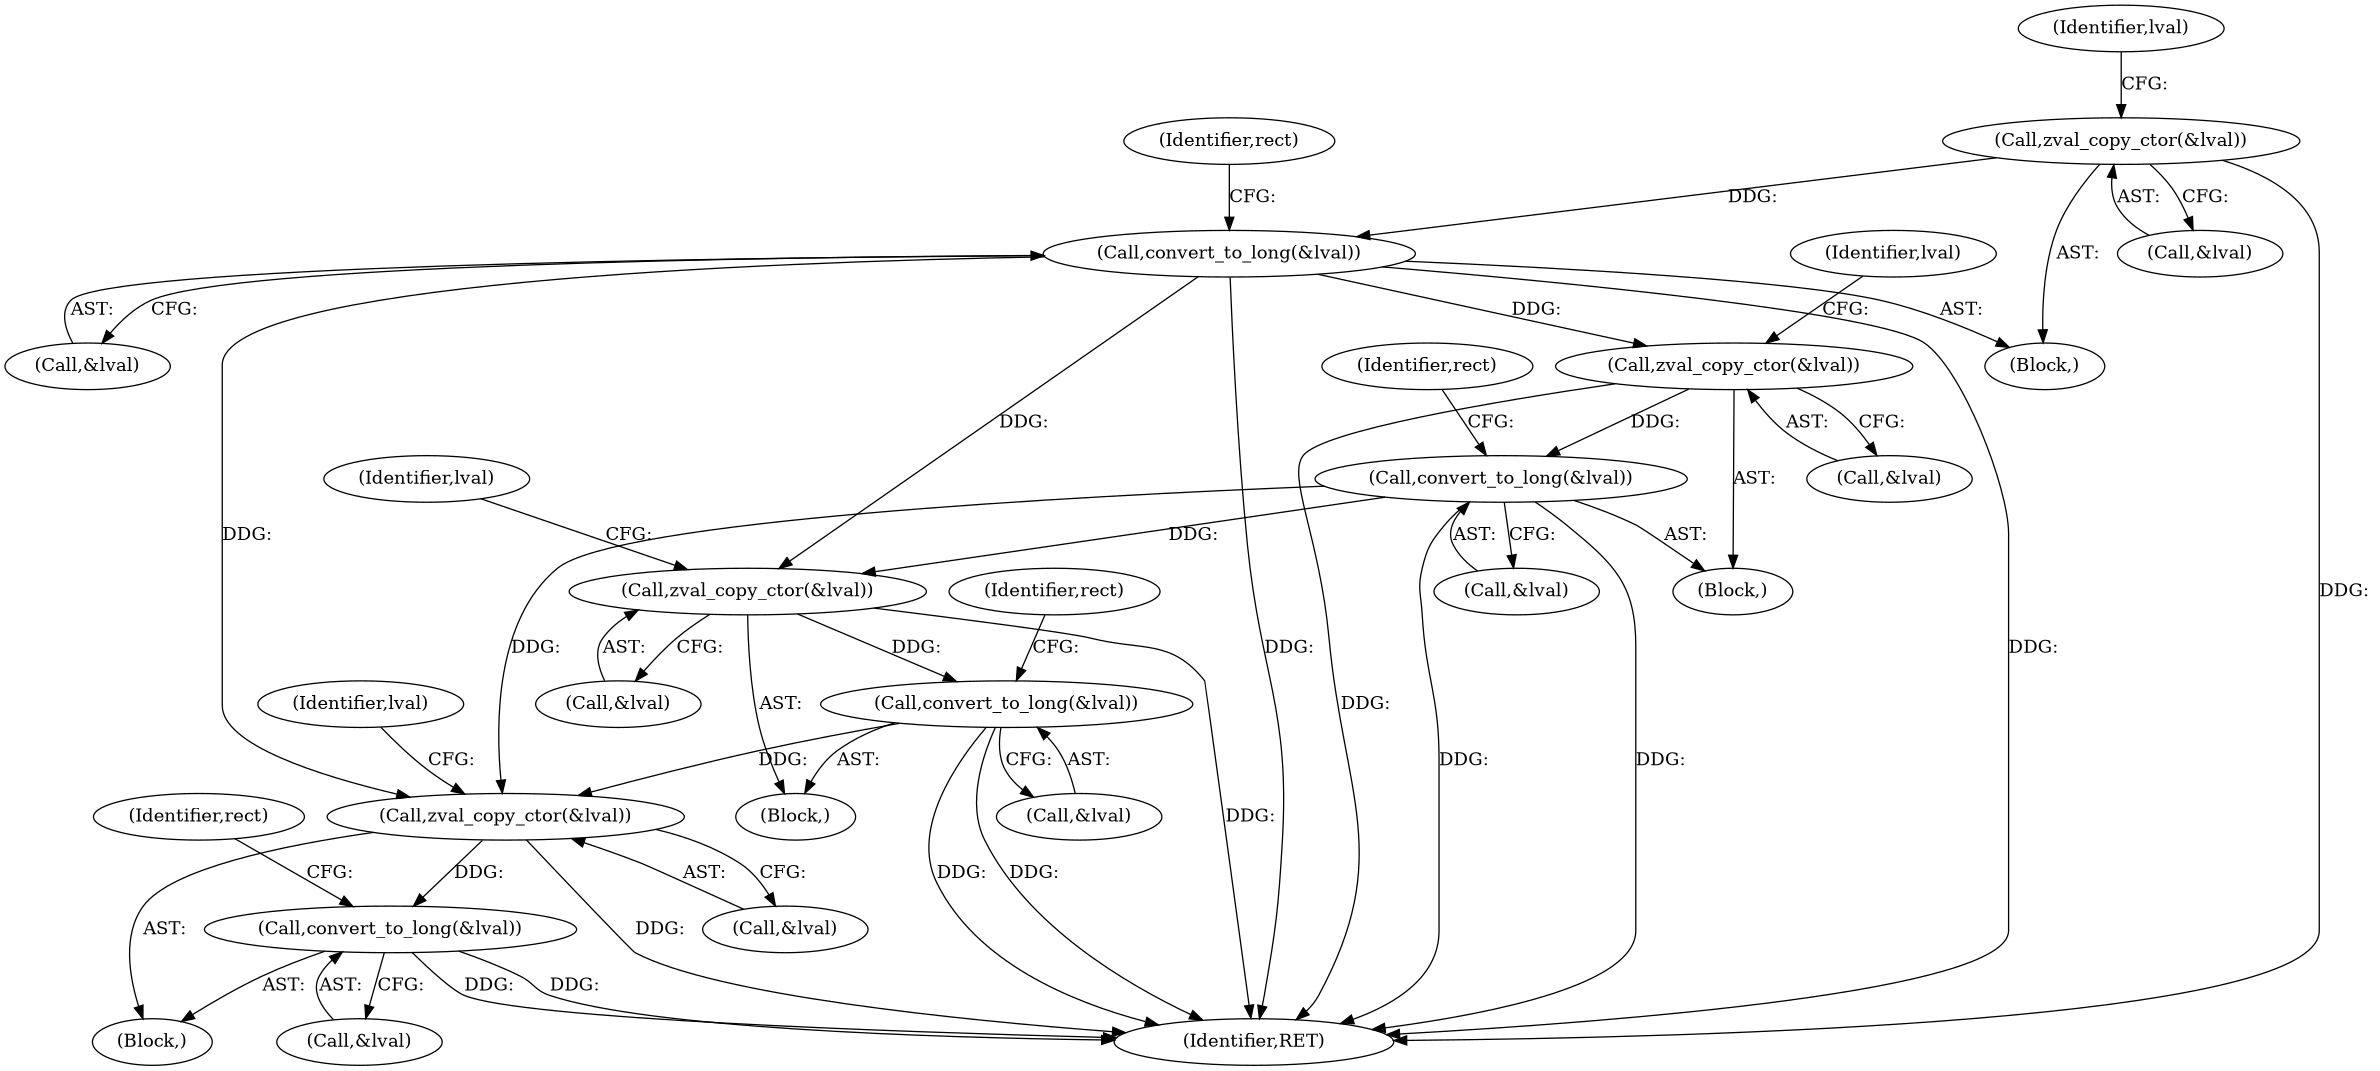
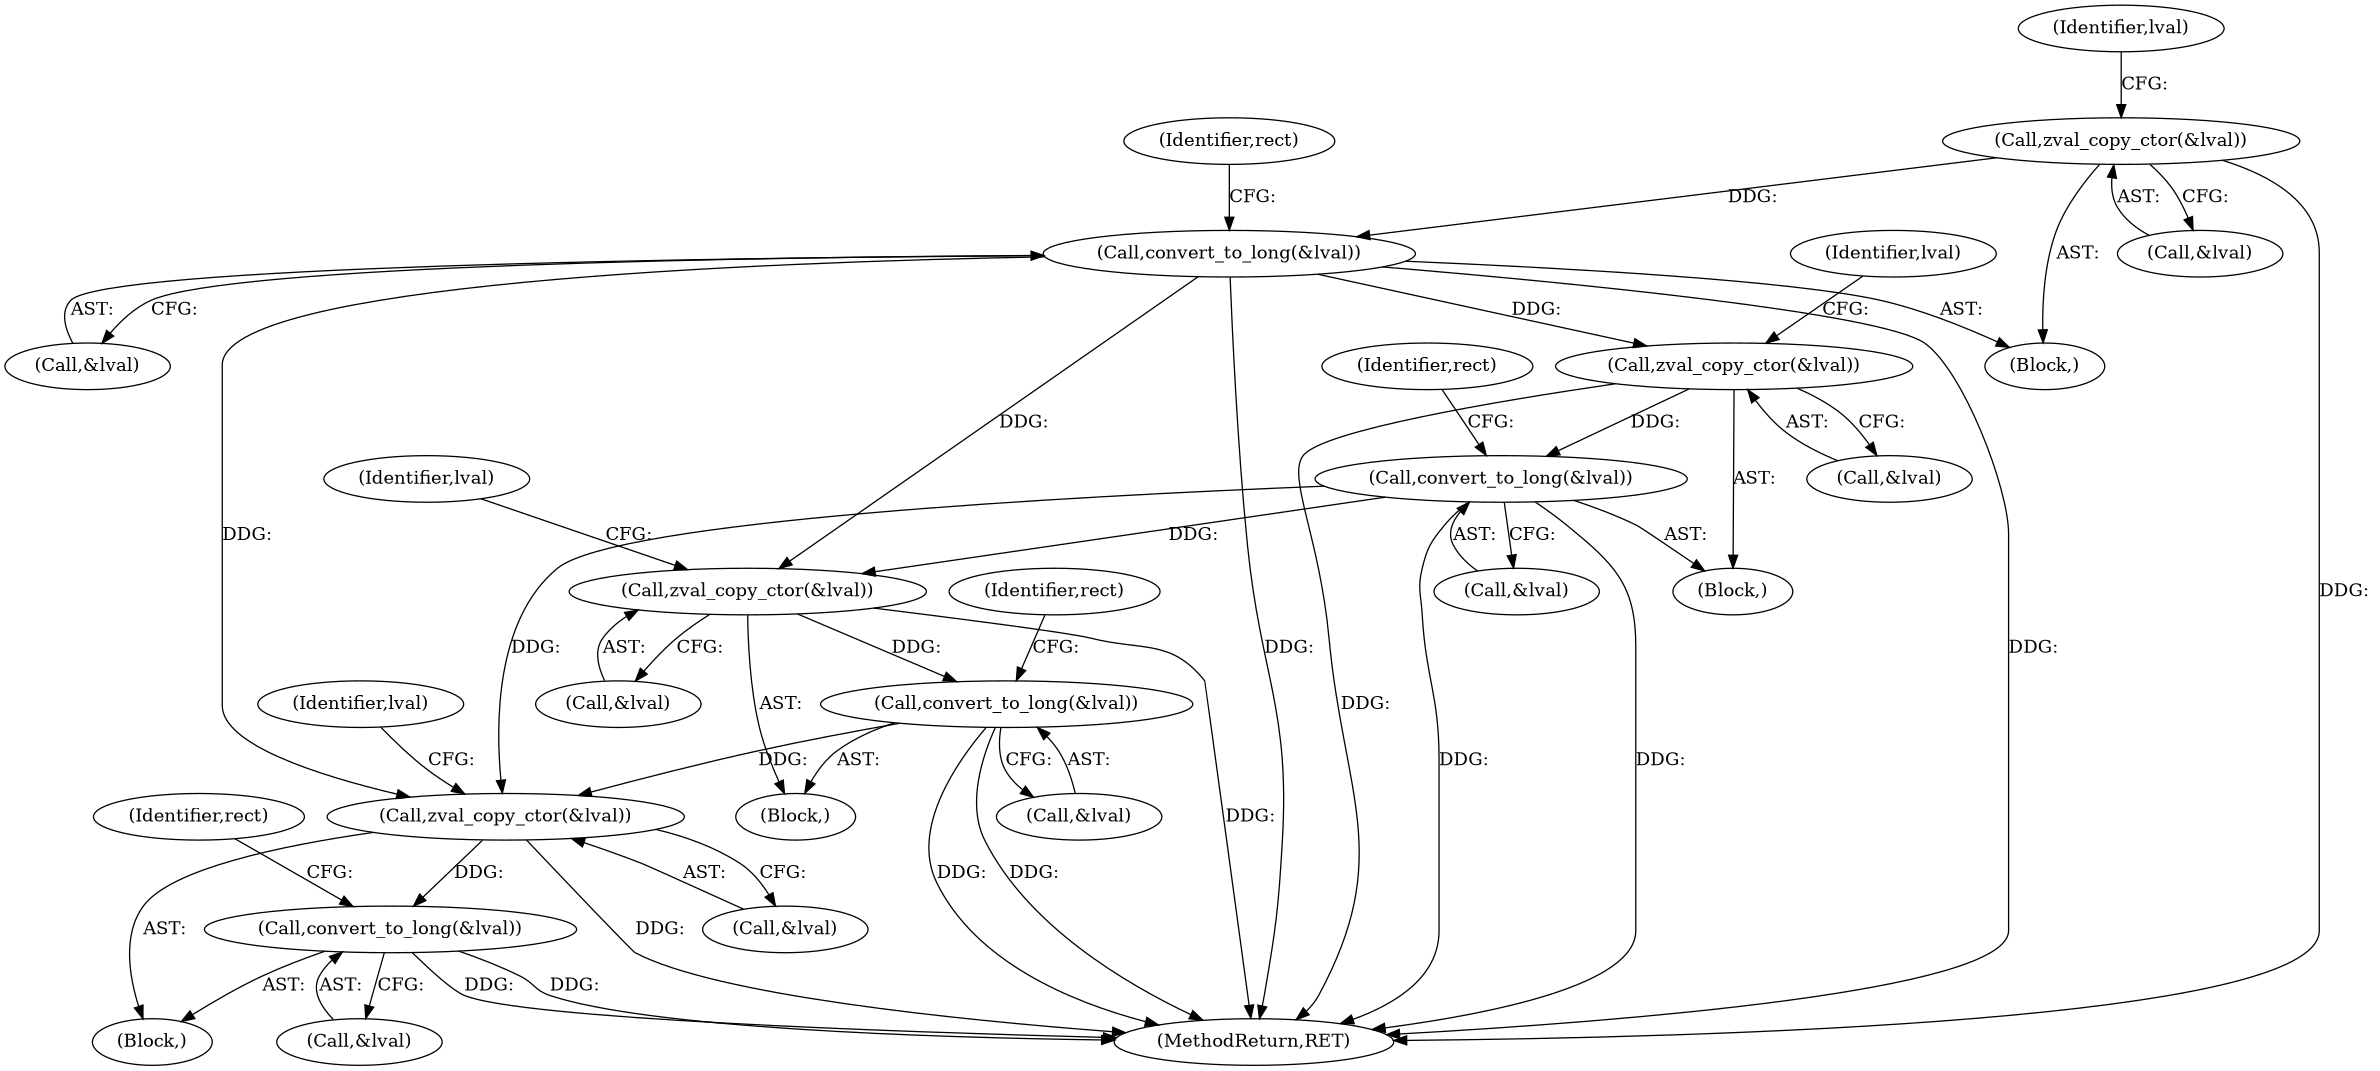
node "(Identifier,RET)": label "(Identifier,RET)" -> "(MethodReturn,RET)"
